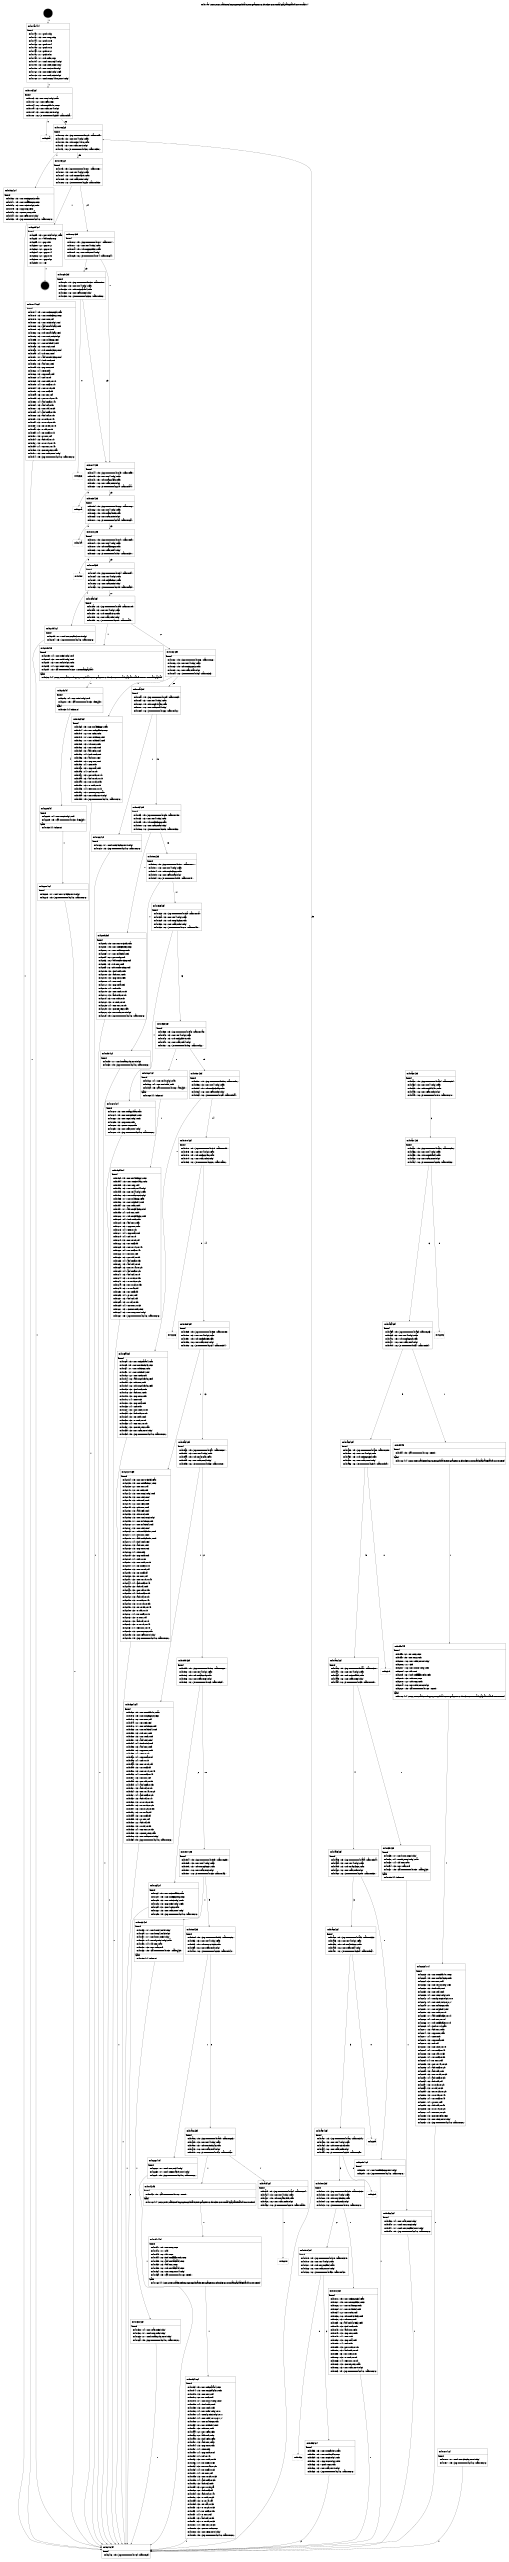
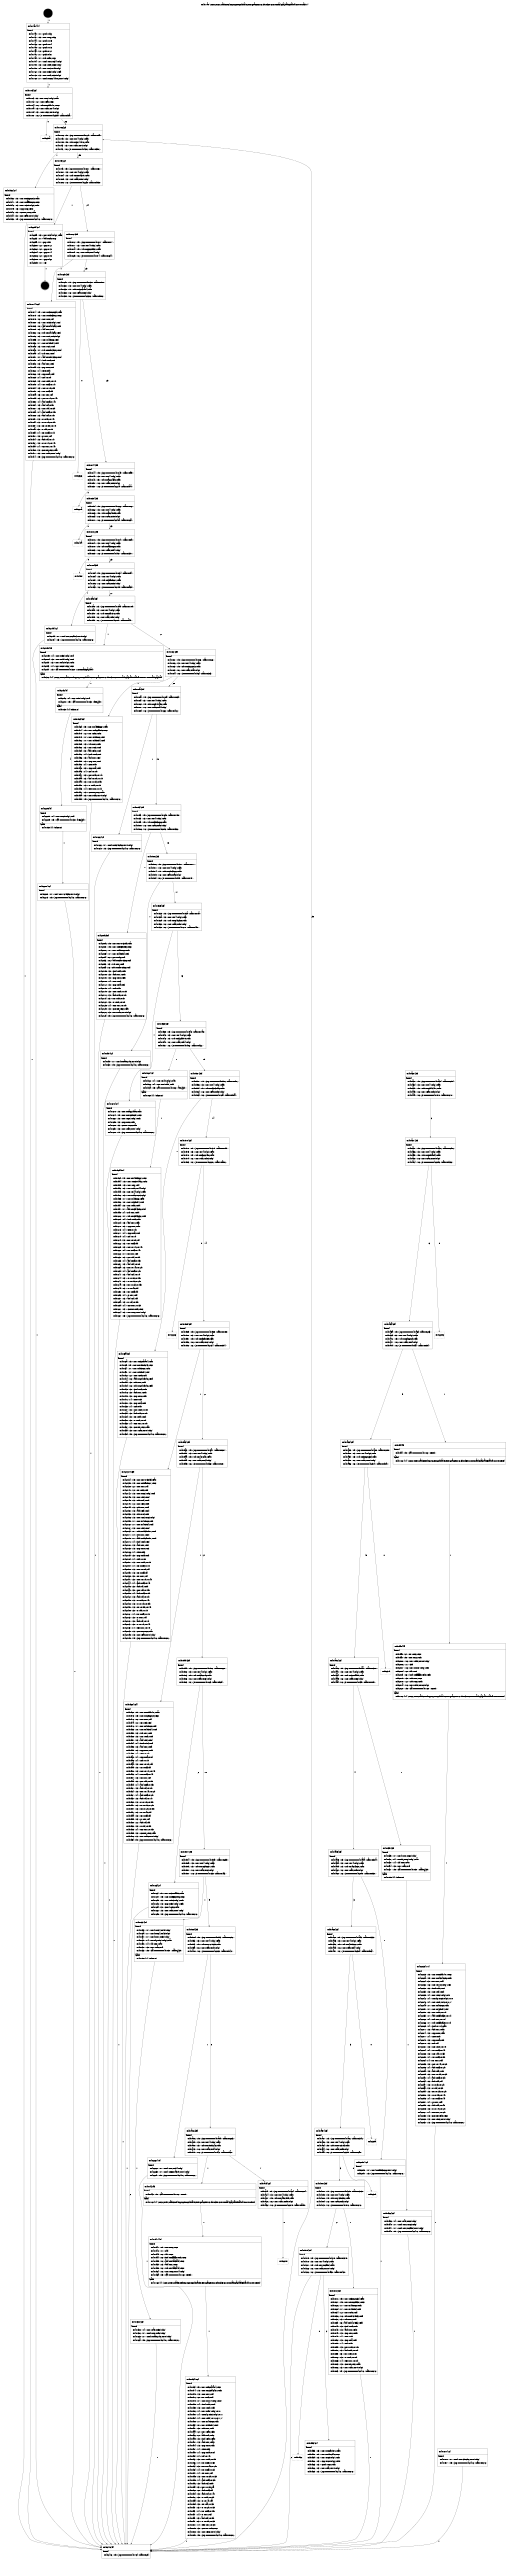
edge "0x401812 [25]" -> "0x401844 [25]": now "0x401812 [25]" -> "0x401e74 [165]"
edge "0x401844 [25]" -> "0x40185d [25]": removed, label "23"
edge "0x401989 [25]" -> "0x4019a2 [25]": label " 13" -> " 21"
edge "0x401f53 [27]" -> "0x402416 [5]": now "0x401b19 [25]" -> "0x402416 [5]"
